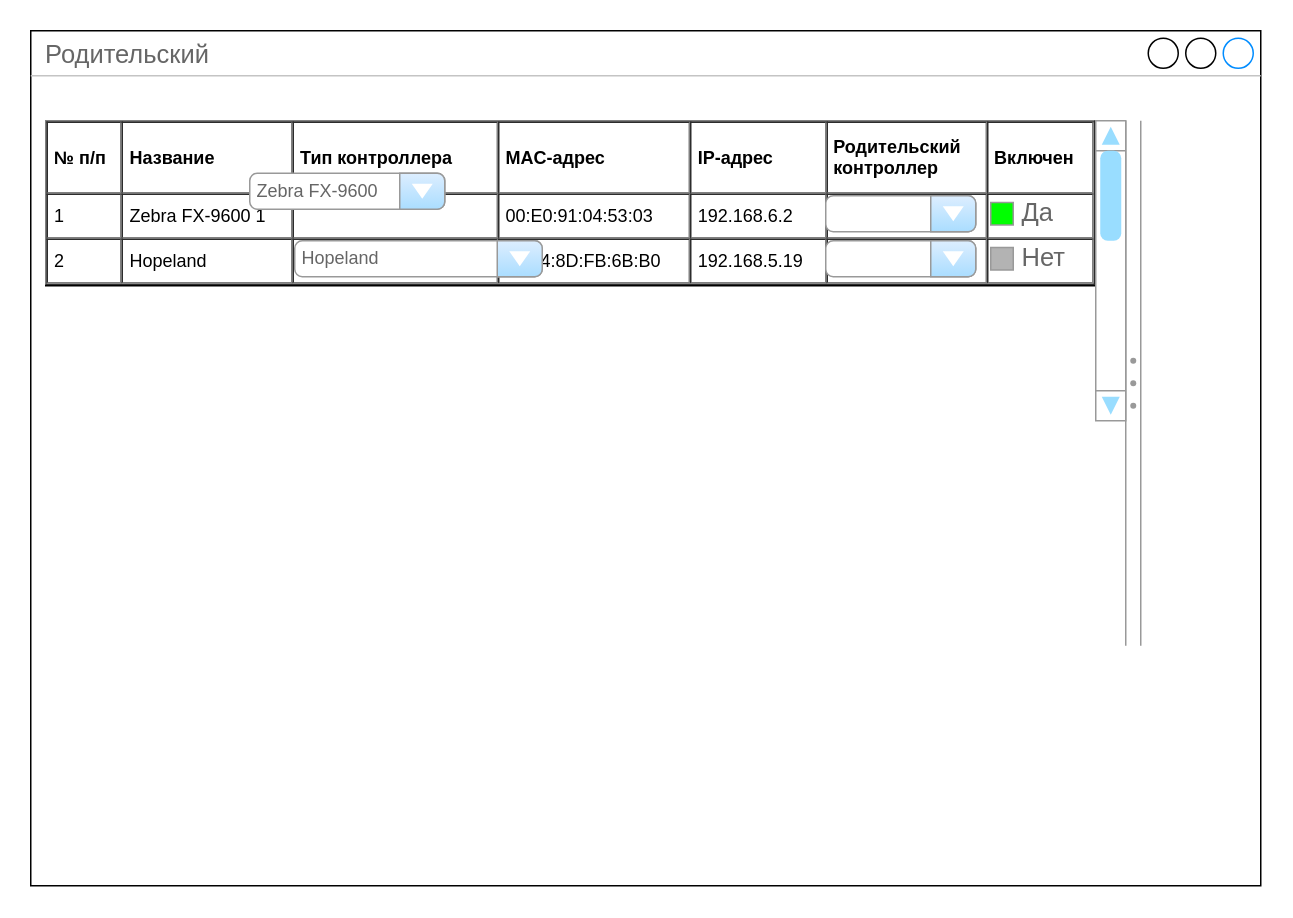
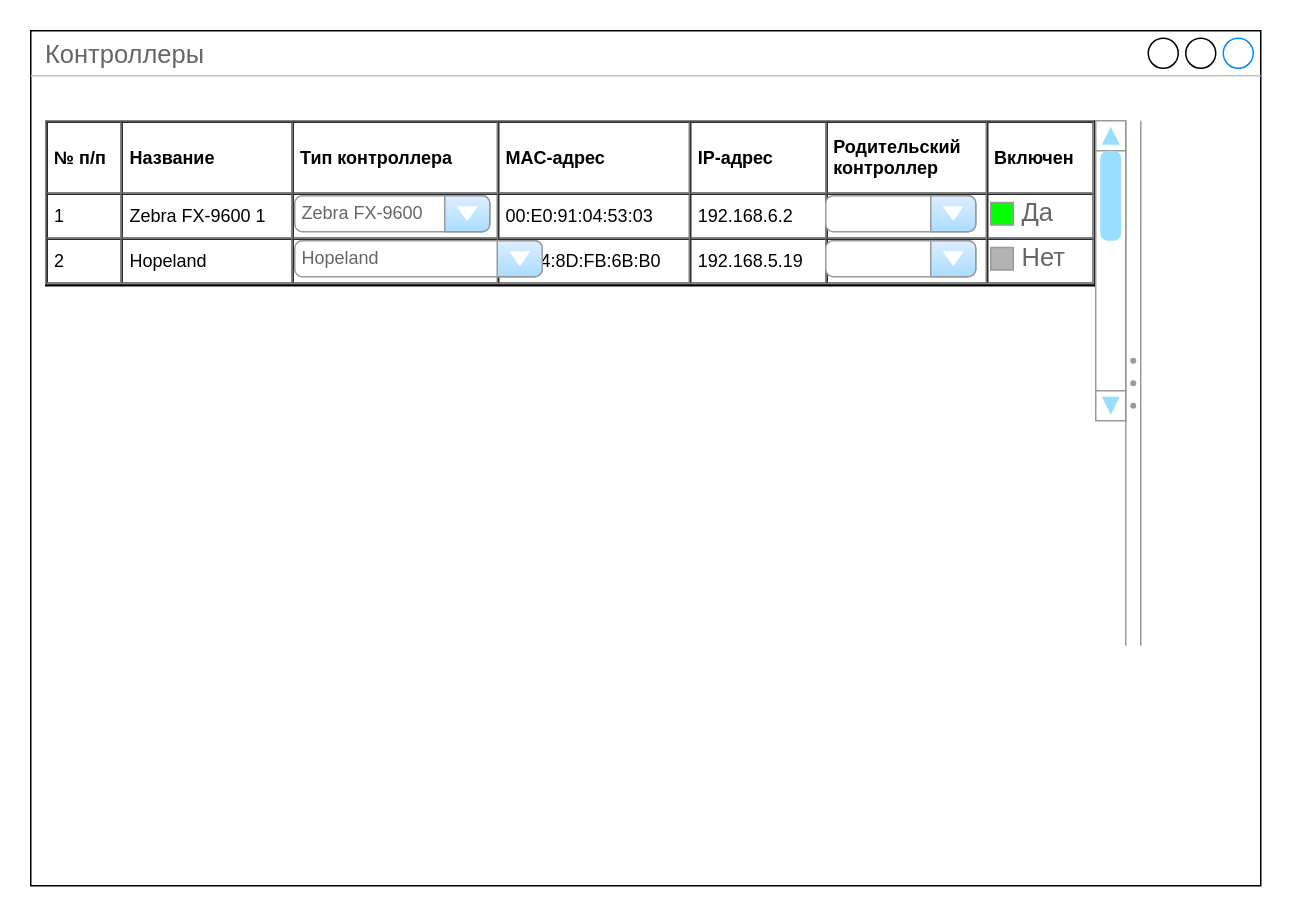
node "Родительский": label "Родительский" -> "Контроллеры"
node "Zebra FX-9600": moved (347, 191) -> (392, 214)
